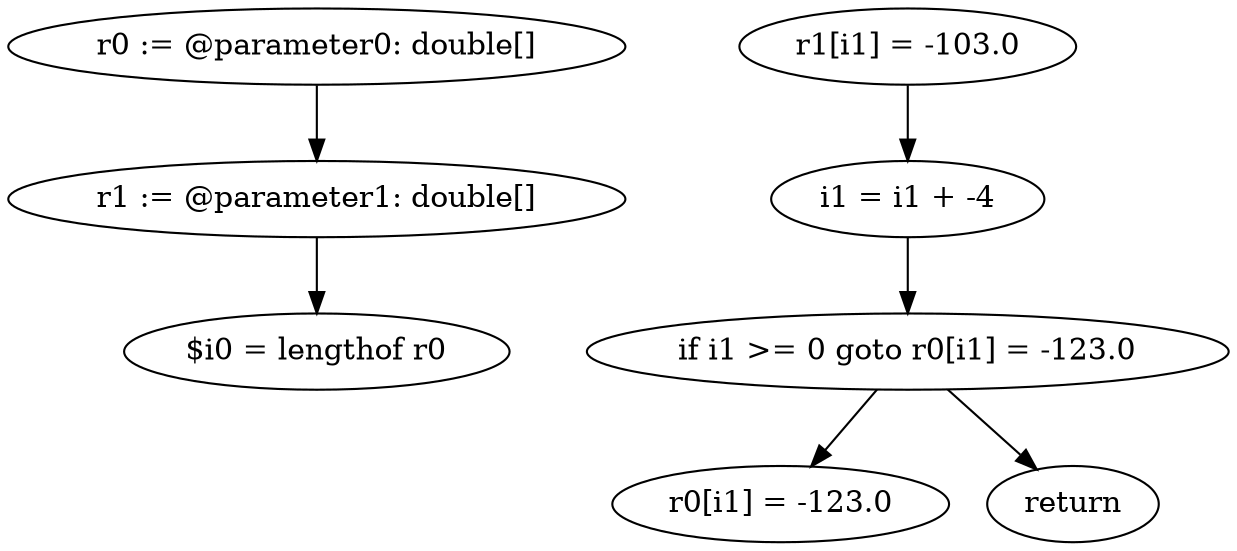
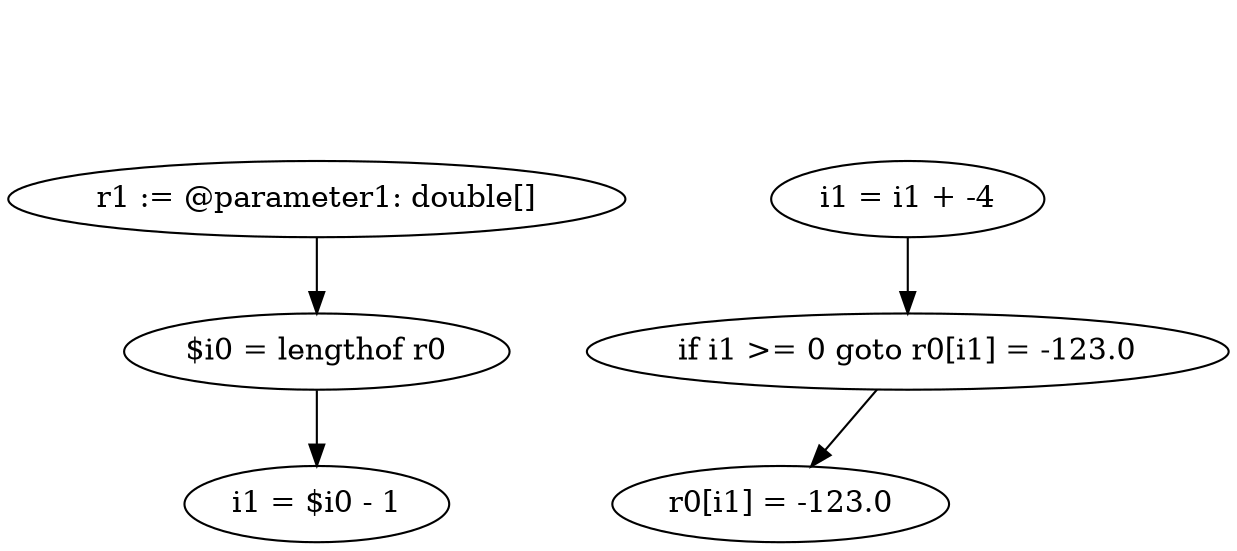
node "r0 := @parameter0: double[]": removed
node "r1[i1] = -103.0": removed
node "i1 = $i0 - 1": added
node "return": removed
